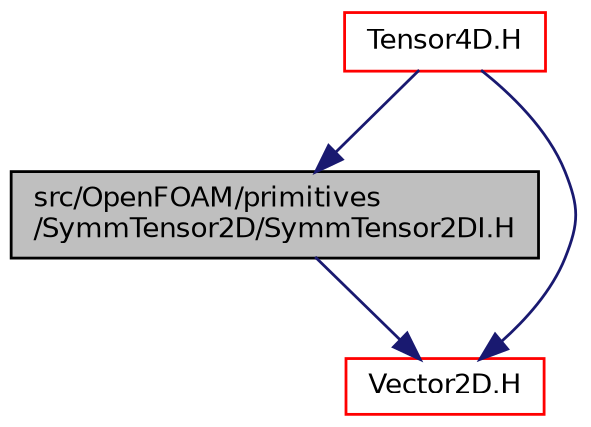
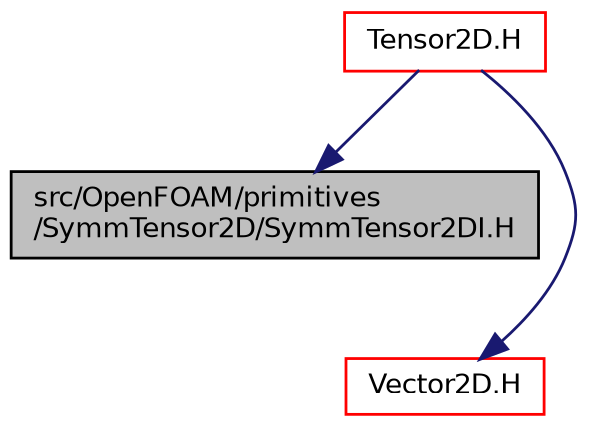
node "Tensor4D.H": label "Tensor4D.H" -> "Tensor2D.H"
edge "src/OpenFOAM/primitives /SymmTensor2D/SymmTensor2DI.H" -> "Vector2D.H": removed
